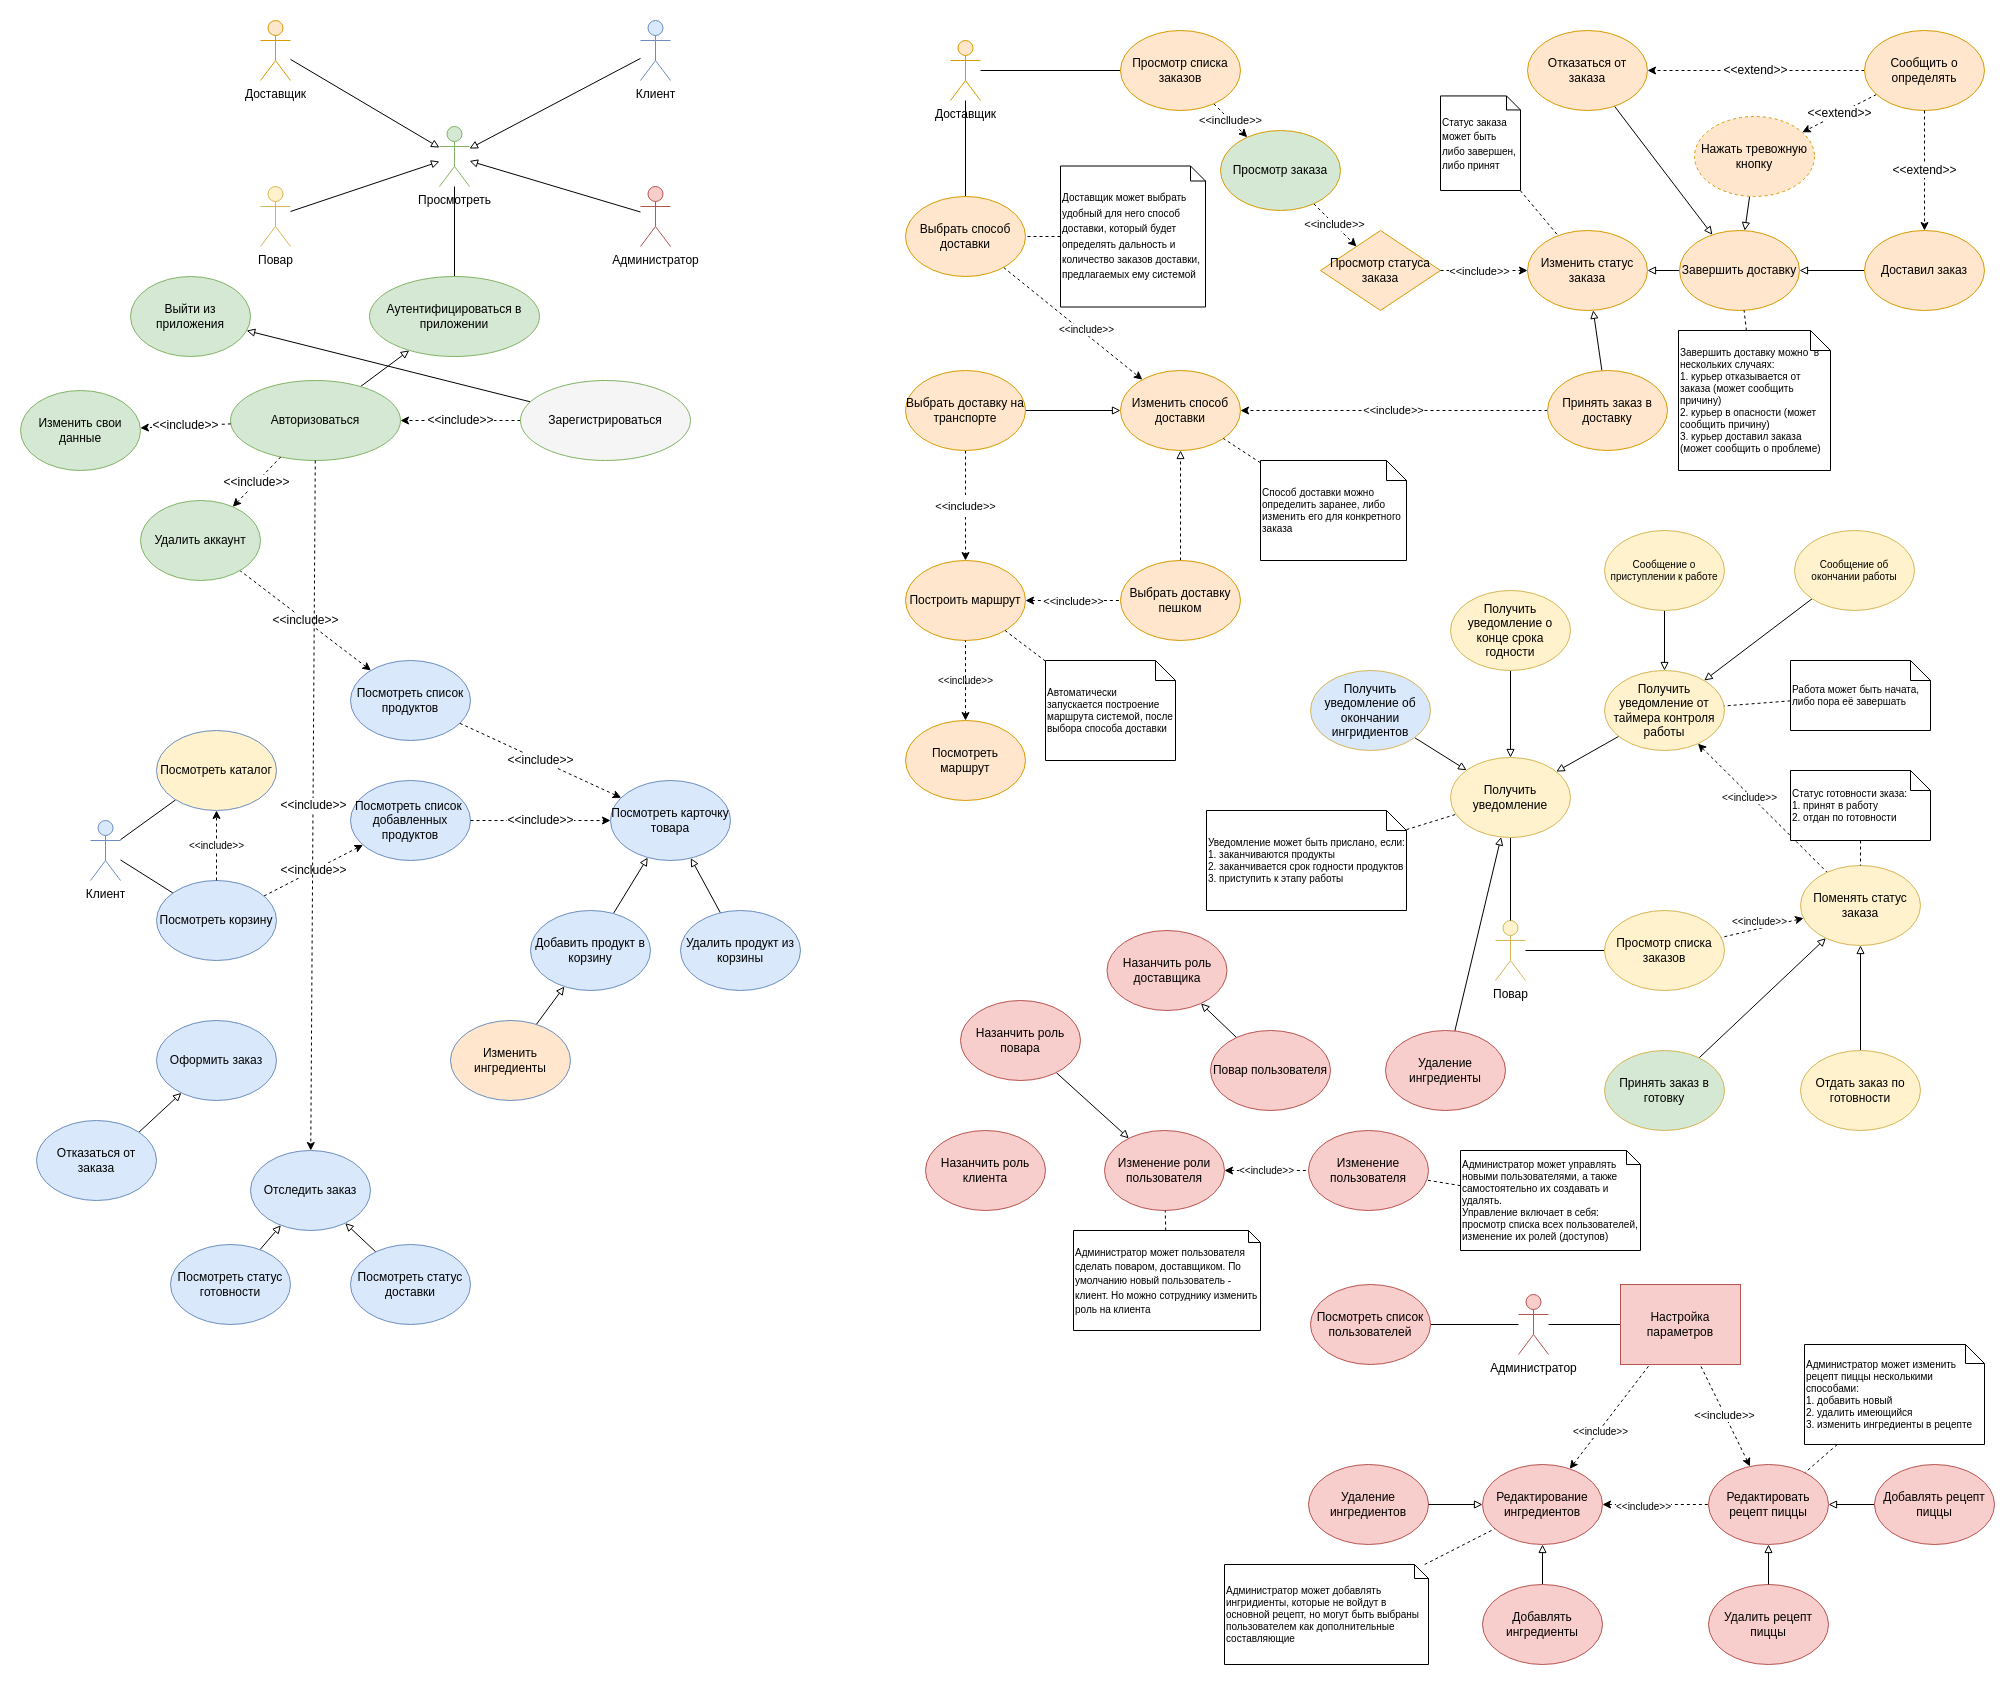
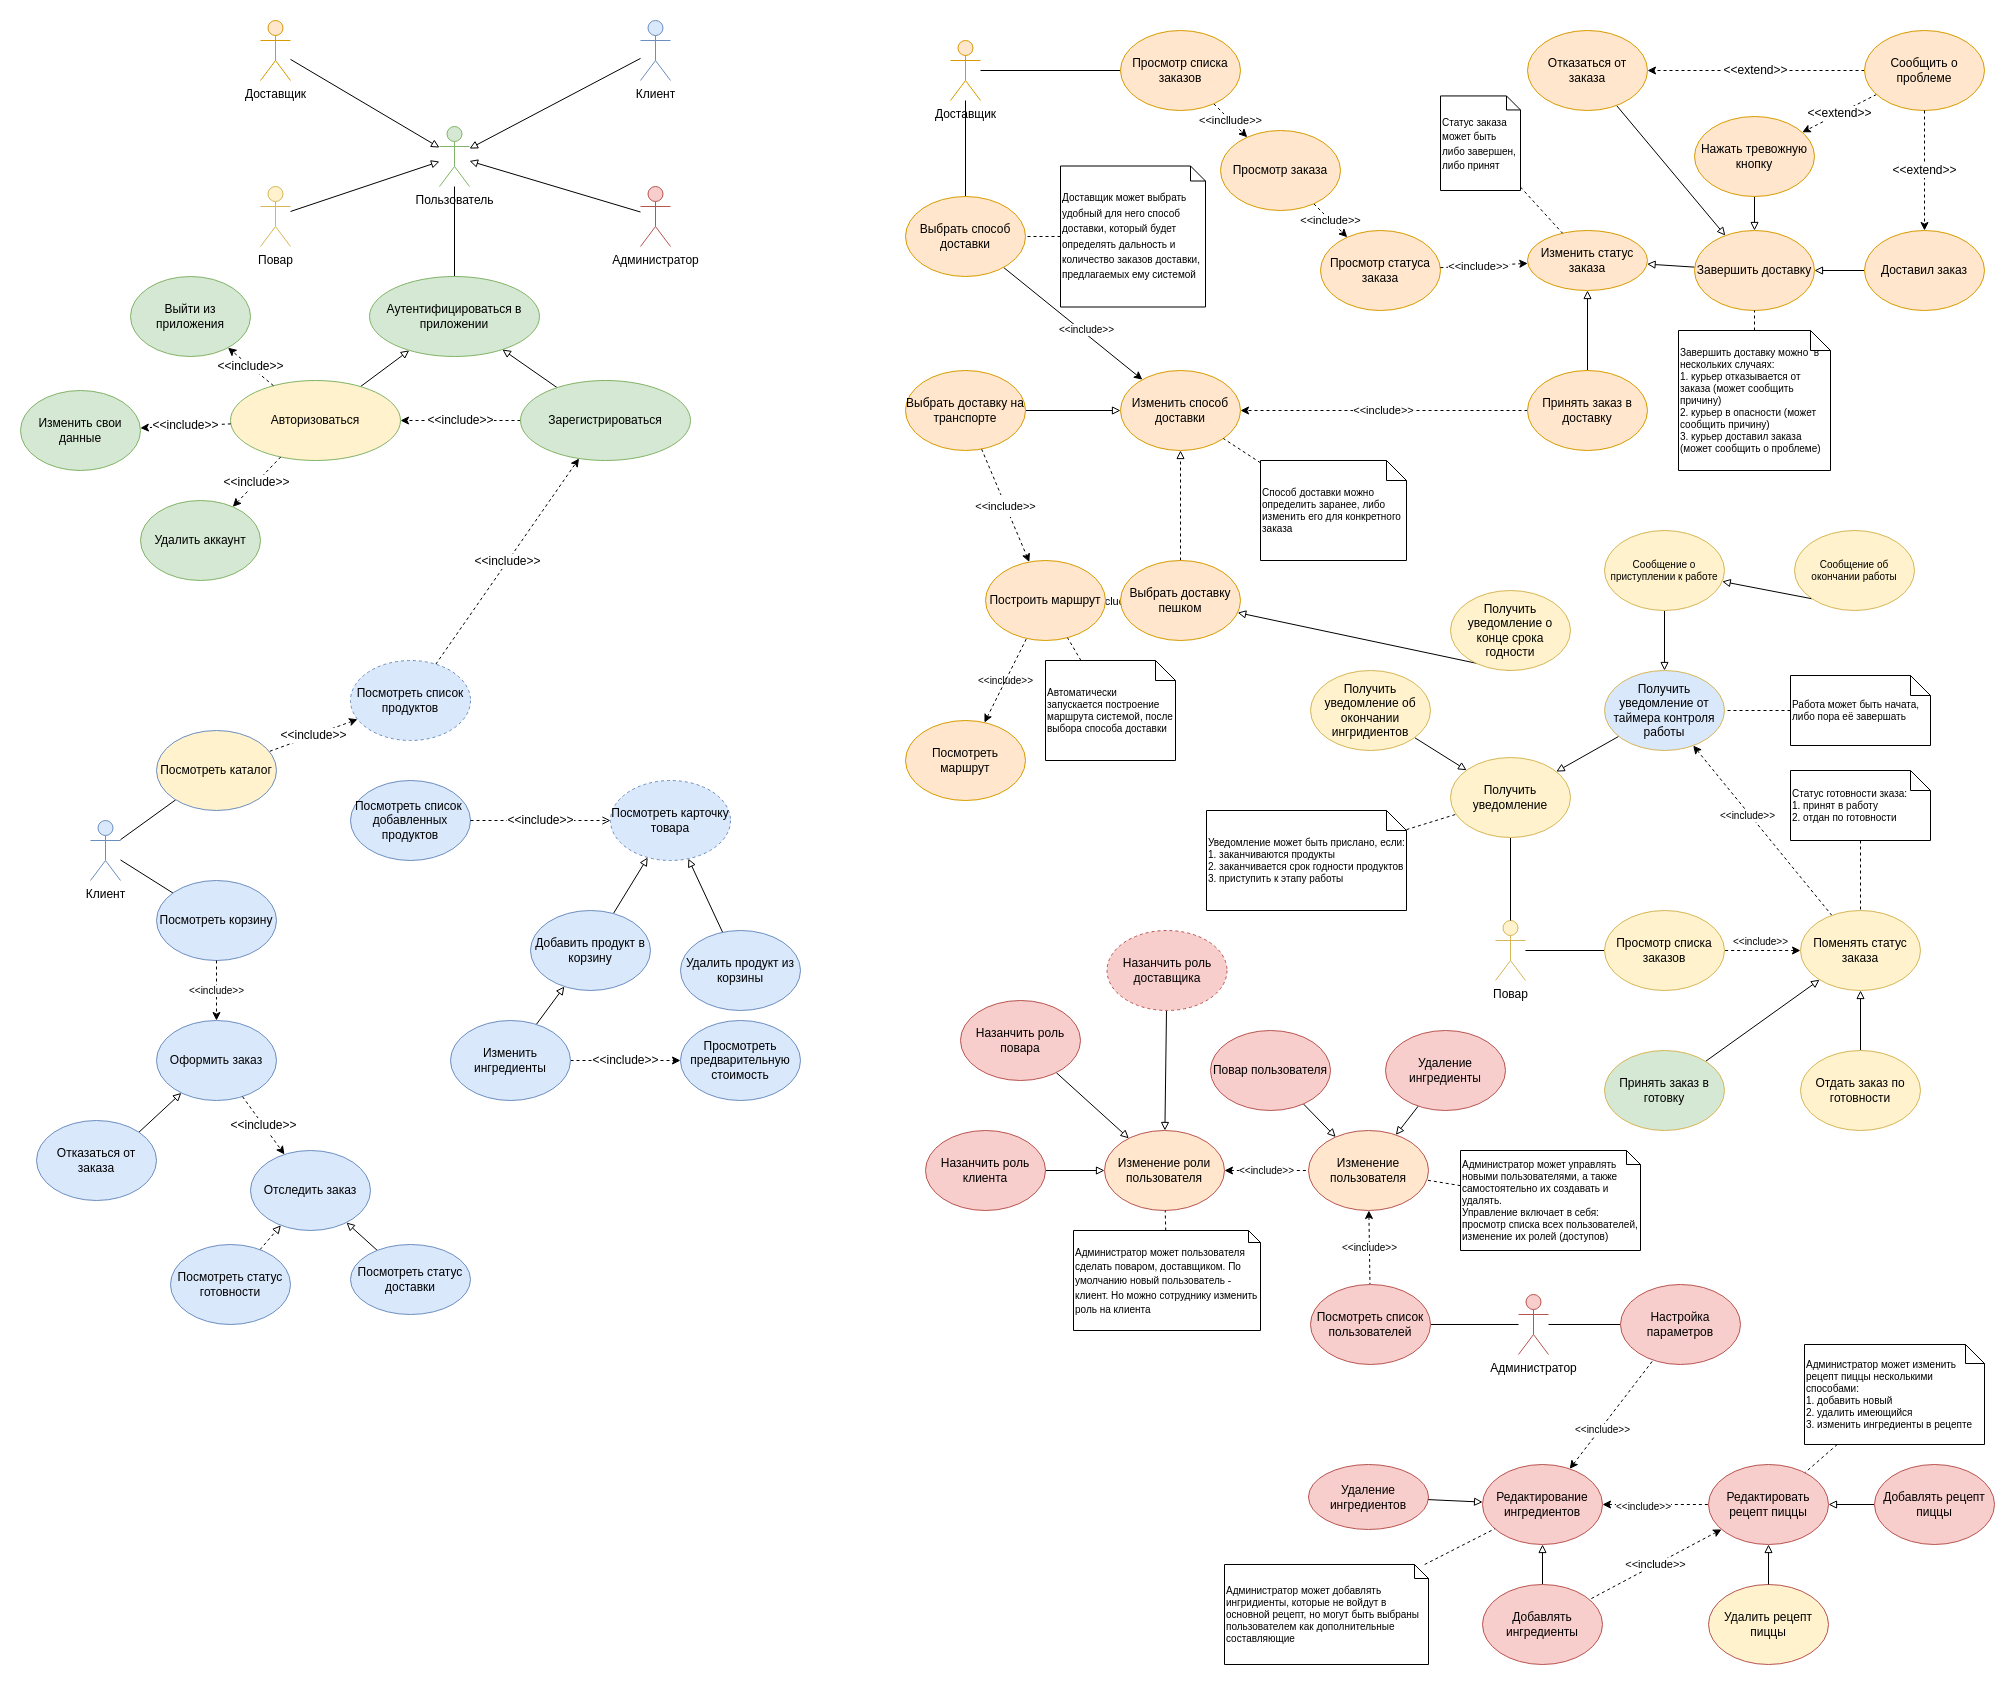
node "Сообщить о определять": label "Сообщить о определять" -> "Сообщить о проблеме"
node "Нажать тревожную кнопку": style dashed -> solid
node "Просмотр заказа": fillcolor #d5e8d4 -> #ffe6cc
node "Просмотреть": label "Просмотреть" -> "Пользователь"
node "Просмотр статуса заказа": shape diamond -> ellipse
node "Изменить статус заказа": size 120x80 -> 120x60
node "Завершить доставку": moved (1740, 271) -> (1755, 271)
edge "Выбрать способ доставки" -> "Изменить способ доставки": style dashed -> solid
edge "Зарегистрироваться" -> "Выйти из приложения": now "Зарегистрироваться" -> "Аутентифицироваться в приложении"
node "Принять заказ в доставку": moved (1608, 411) -> (1588, 411)
node "Авторизоваться": fillcolor #d5e8d4 -> #fff2cc
node "Зарегистрироваться": fillcolor #f5f5f5 -> #d5e8d4
node "Построить маршрут": moved (966, 601) -> (1046, 601)
edge "Удалить аккаунт" -> "Посмотреть список продуктов": now "Посмотреть каталог" -> "Посмотреть список продуктов"
edge "Сообщение об окончании работы" -> "Получить уведомление от таймера контроля работы": now "Сообщение об окончании работы" -> "Сообщение о приступлении к работе"
node "Работа может быть начата, либо пора её завершать": moved (1861, 696) -> (1861, 711)
node "Посмотреть список продуктов": style solid -> dashed
edge "Получить уведомление о конце срока годности" -> "Получить уведомление": now "Получить уведомление о конце срока годности" -> "Выбрать доставку пешком"
node "Получить уведомление об окончании ингридиентов": fillcolor #dae8fc -> #fff2cc
node "Получить уведомление от таймера контроля работы": fillcolor #fff2cc -> #dae8fc
edge "Посмотреть список продуктов" -> "Посмотреть карточку товара": now "Посмотреть список продуктов" -> "Зарегистрироваться"
edge "Авторизоваться" -> "Отследить заказ": now "Авторизоваться" -> "Выйти из приложения"
edge "Посмотреть список добавленных продуктов" -> "Посмотреть карточку товара": arrowhead classic -> open
node "Посмотреть карточку товара": style solid -> dashed
edge "Посмотреть корзину" -> "Посмотреть каталог": now "Посмотреть корзину" -> "Оформить заказ"
edge "Посмотреть корзину" -> "Посмотреть список добавленных продуктов": removed, label "<<include>>"
node "Поменять статус заказа": moved (1861, 906) -> (1861, 951)
edge "Удаление ингредиенты" -> "Получить уведомление": now "Удаление ингредиенты" -> "Изменение пользователя"
node "Удалить продукт из корзины": moved (741, 951) -> (741, 971)
node "Назанчить роль доставщика": style solid -> dashed
edge "Повар пользователя" -> "Назанчить роль доставщика": now "Повар пользователя" -> "Изменение пользователя"
node "Изменить ингредиенты": fillcolor #ffe6cc -> #dae8fc
edge "Изменить ингредиенты" -> "Просмотреть предварительную стоимость": added, label "<<include>>"
node "Просмотреть предварительную стоимость": added
edge "Назанчить роль доставщика" -> "Изменение роли пользователя": added
edge "Оформить заказ" -> "Отследить заказ": added, label "<<include>>"
edge "Назанчить роль клиента" -> "Изменение роли пользователя": added
node "Изменение роли пользователя": fillcolor #f8cecc -> #ffe6cc
node "Изменение пользователя": fillcolor #f8cecc -> #ffe6cc
edge "Посмотреть статус готовности" -> "Отследить заказ": style solid -> dashed
edge "Посмотреть список пользователей" -> "Изменение пользователя": added, label "<<include>>"
node "Посмотреть статус доставки": size 120x80 -> 120x70
node "Настройка параметров": shape rectangle -> ellipse
edge "Настройка параметров" -> "Редактировать рецепт пиццы": now "Добавлять ингредиенты" -> "Редактировать рецепт пиццы"
node "Удаление ингредиентов": size 120x80 -> 120x65
node "Удалить рецепт пиццы": fillcolor #f8cecc -> #fff2cc
